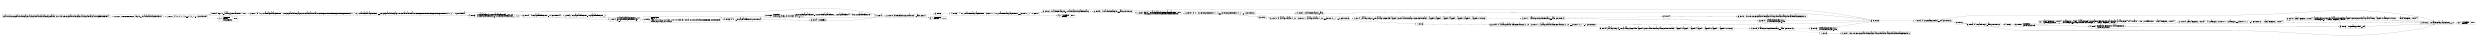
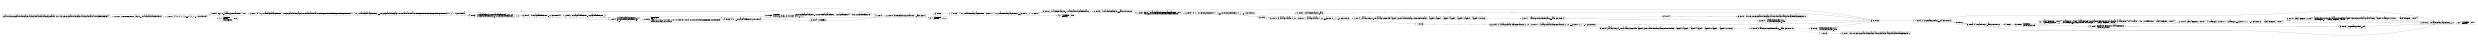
node "49: ?": text "return" -> "audio"
